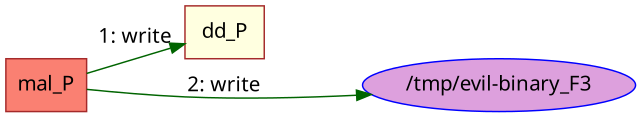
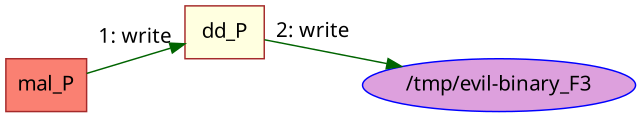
edge "mal_P" -> "/tmp/evil-binary_F3": now "dd_P" -> "/tmp/evil-binary_F3"
